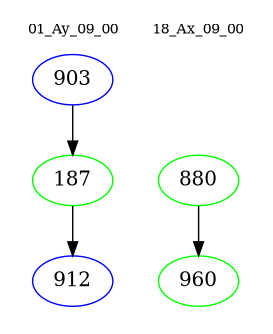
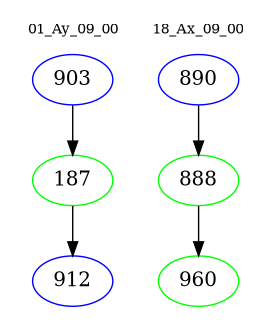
node "890": added
node "880": label "880" -> "888"
